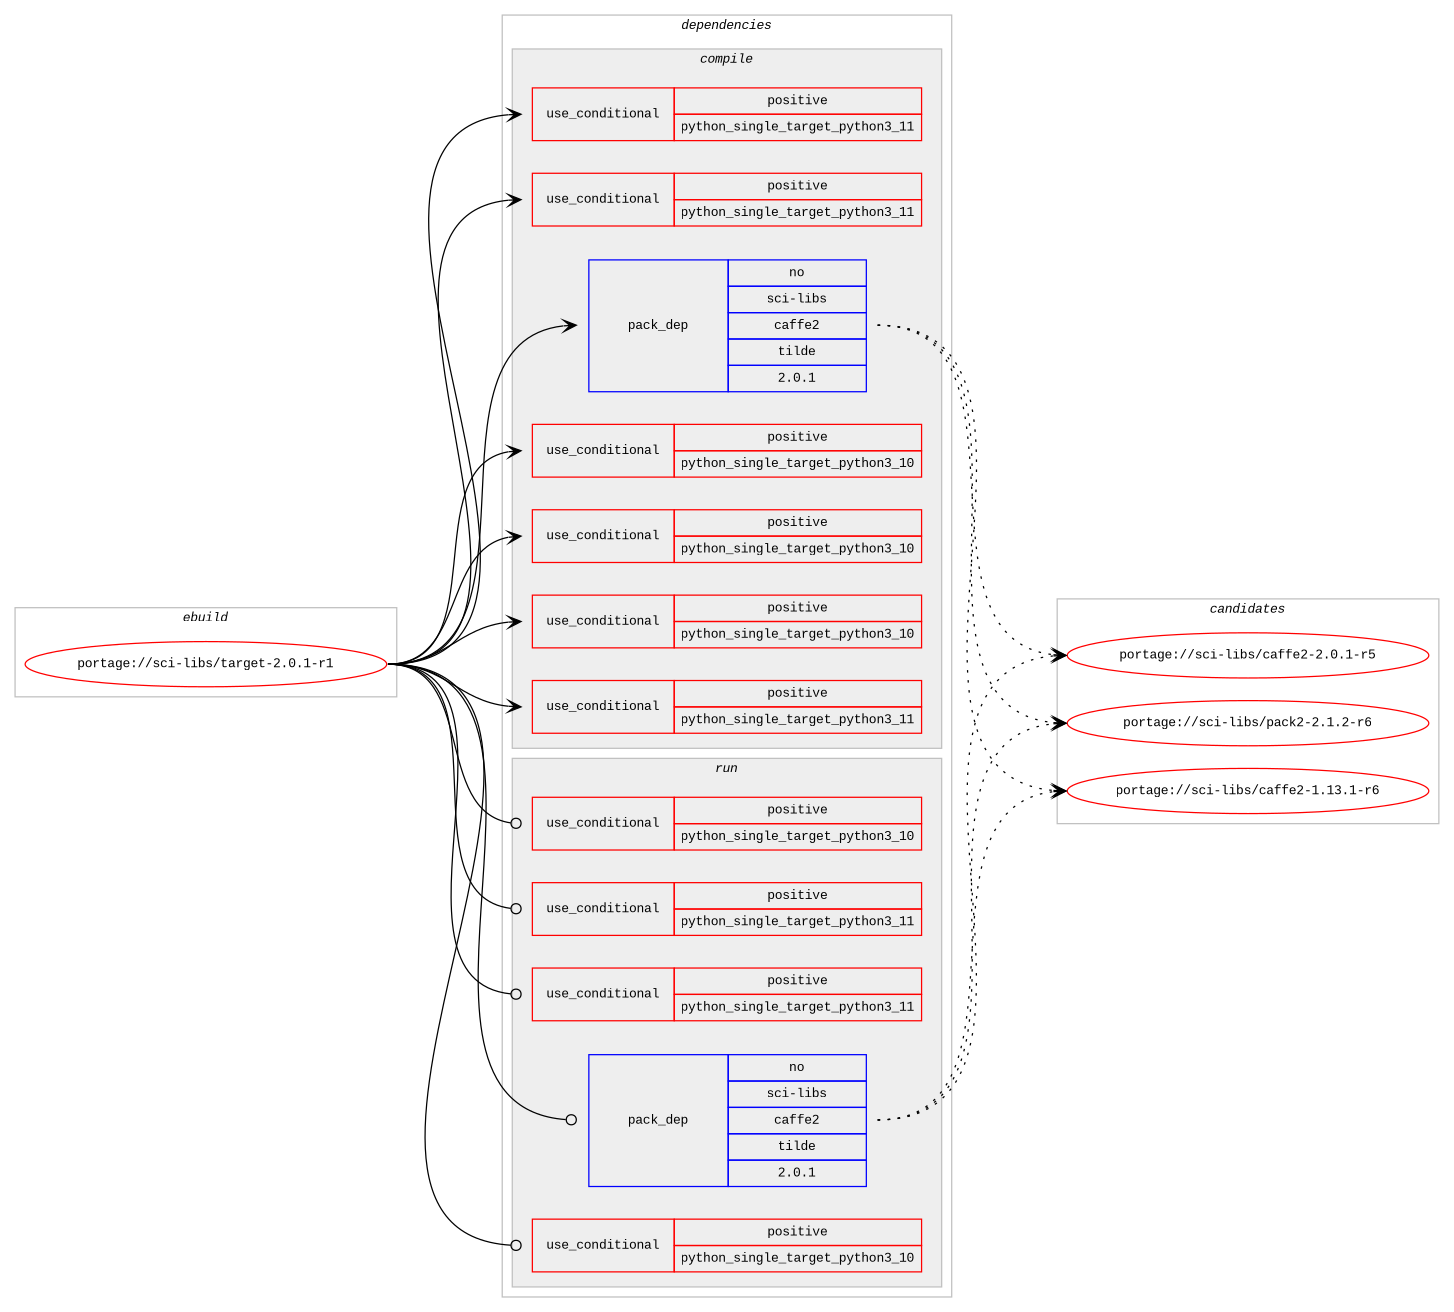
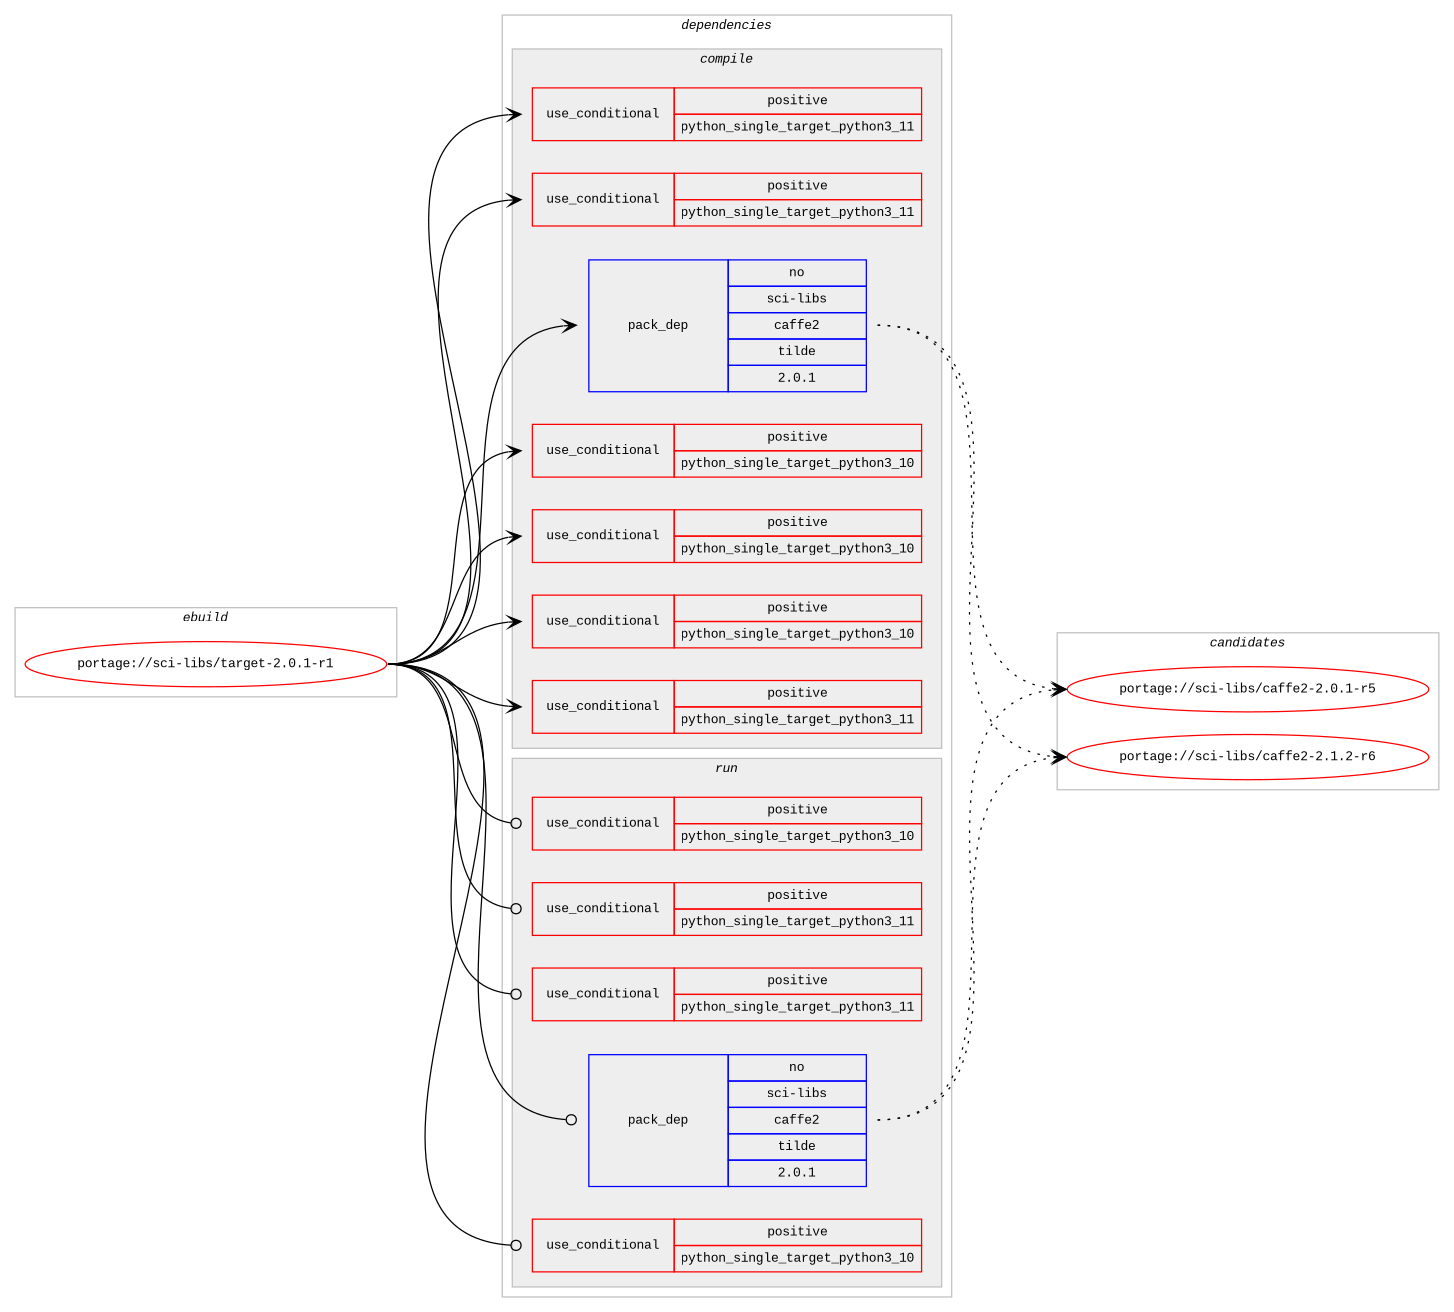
node "portage://sci-libs/pack2-2.1.2-r6": label "portage://sci-libs/pack2-2.1.2-r6" -> "portage://sci-libs/caffe2-2.1.2-r6"
node "portage://sci-libs/caffe2-1.13.1-r6": removed
